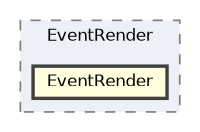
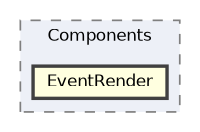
cluster "EventRender": label "EventRender" -> "Components"
